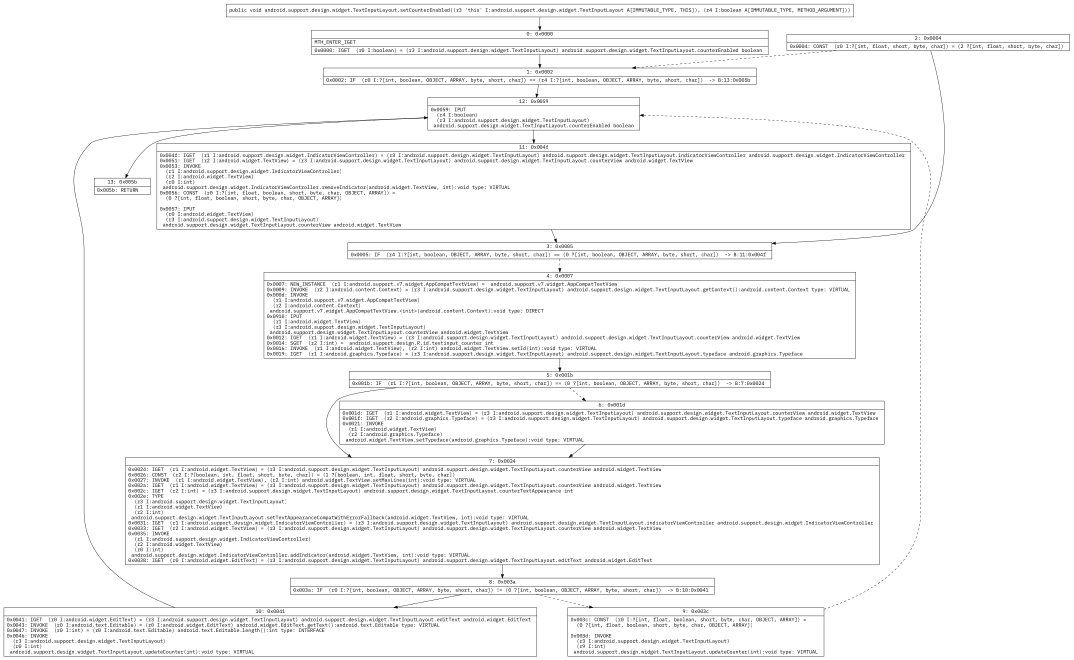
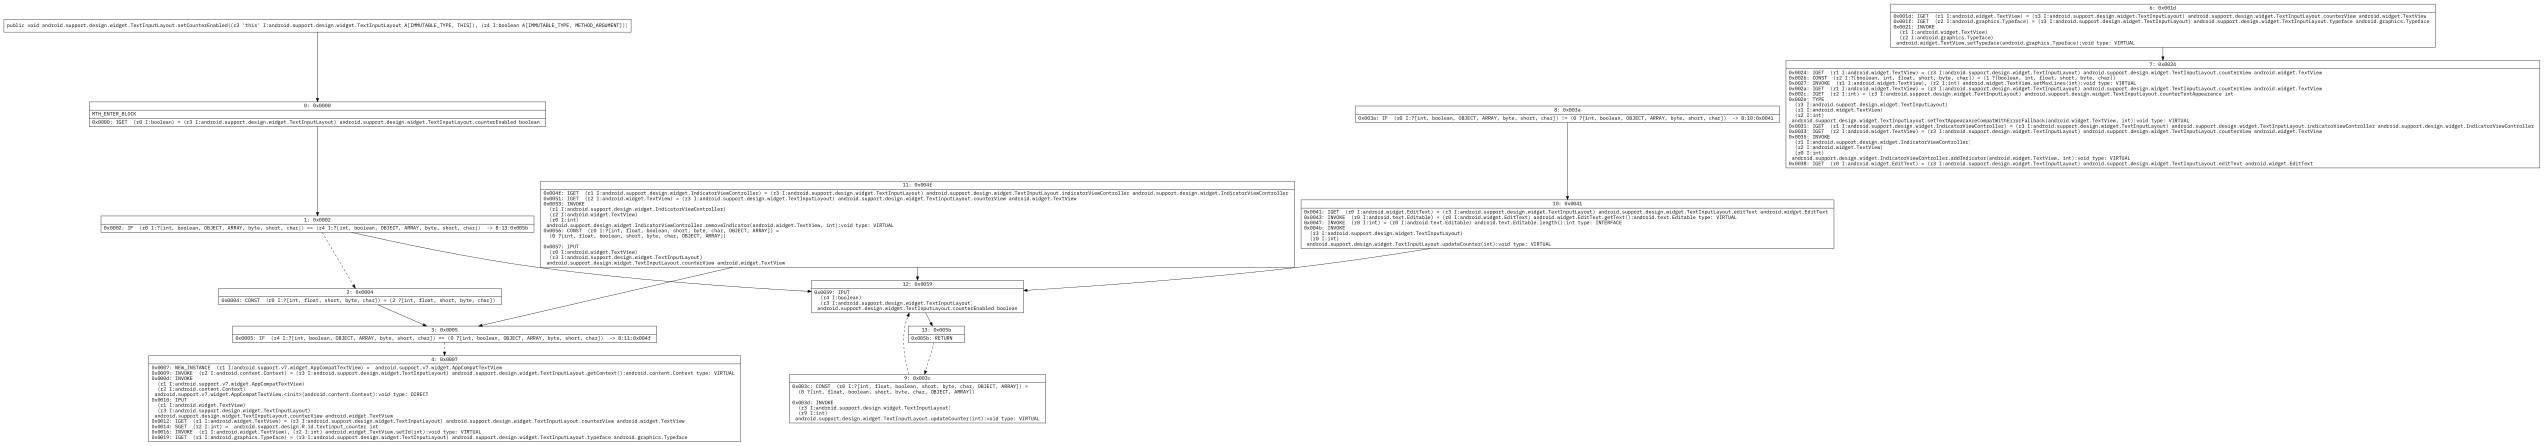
node "0: 0x0000": text "MTH_ENTER_IGET" -> "MTH_ENTER_BLOCK"
edge "2: 0x0004" -> "1: 0x0002": reversed
edge "12: 0x0059" -> "11: 0x004f": reversed
node "4: 0x0007": text "0x0910: IPUT" -> "0x0010: IPUT"
node "5: 0x001b": removed
edge "7: 0x0024" -> "8: 0x003a": removed
edge "8: 0x003a" -> "9: 0x003c": now "13: 0x005b" -> "9: 0x003c"
